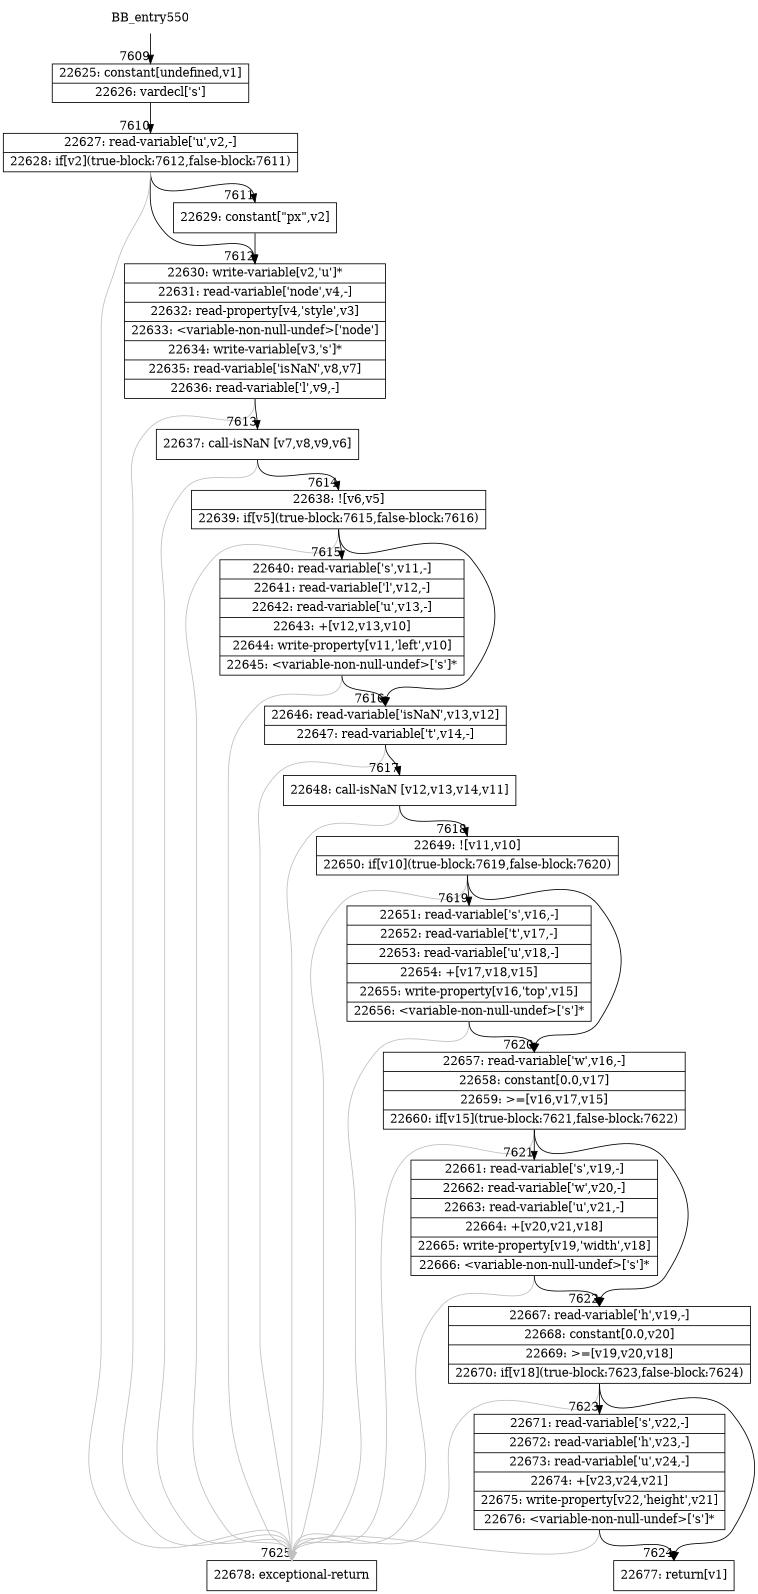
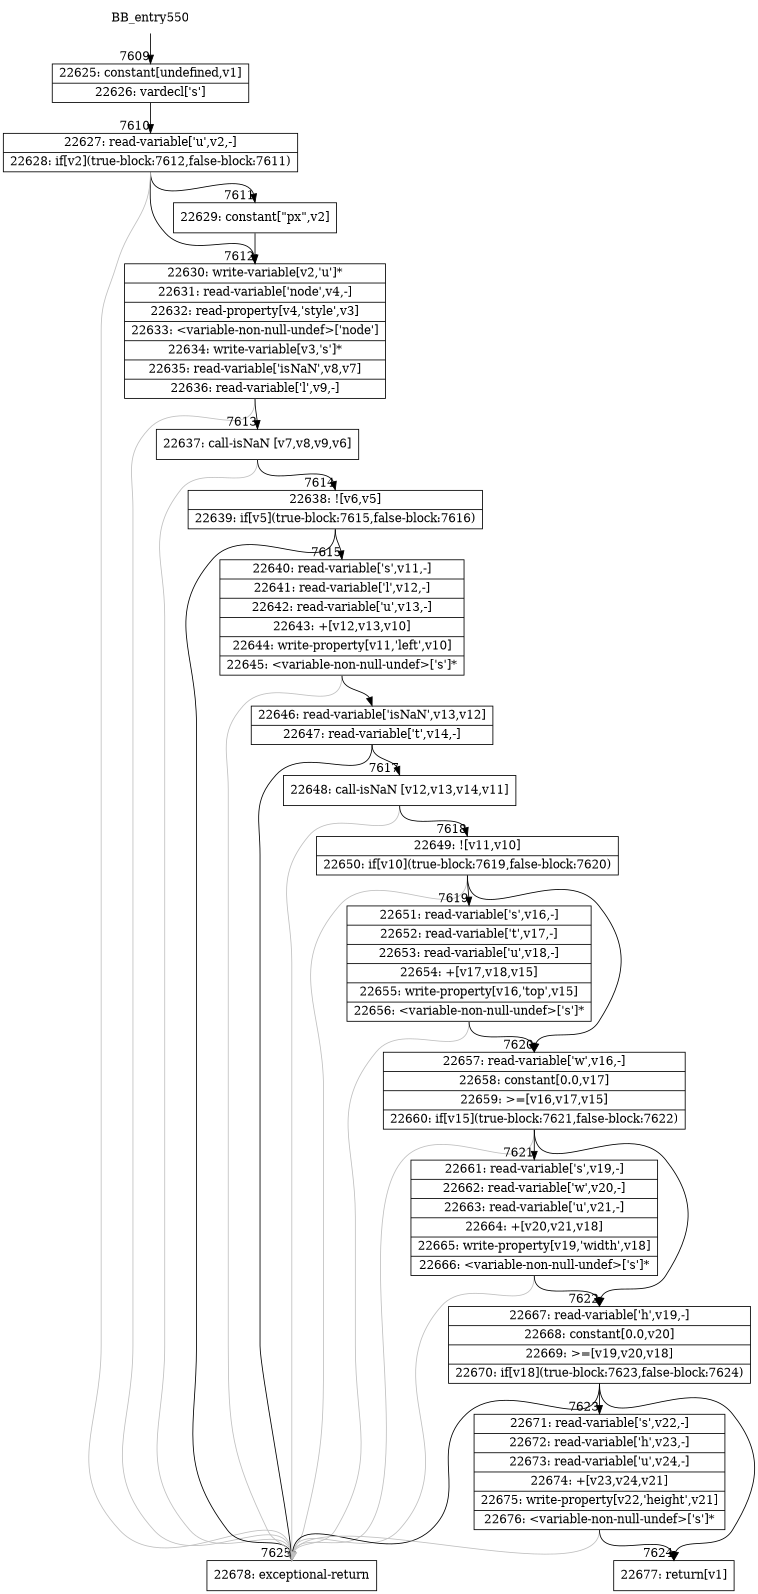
edge "22638: ![v6,v5]" -> "22646: read-variable['isNaN',v13,v12]": removed
edge "22638: ![v6,v5]" -> "22678: exceptional-return": color gray -> black
edge "22646: read-variable['isNaN',v13,v12]" -> "22678: exceptional-return": color gray -> black
edge "22667: read-variable['h',v19,-]" -> "22678: exceptional-return": color gray -> black
